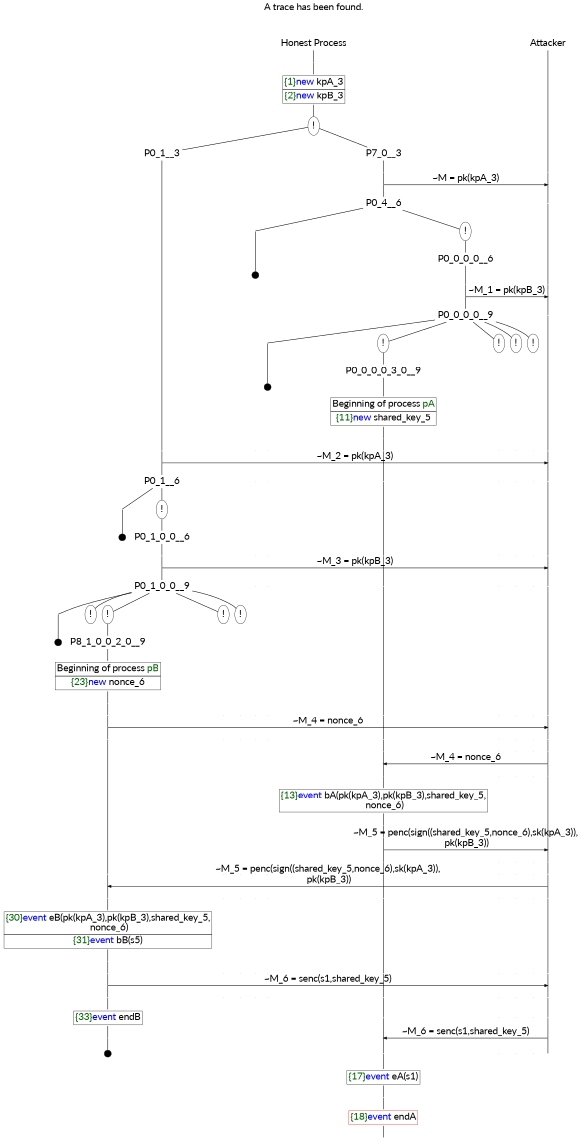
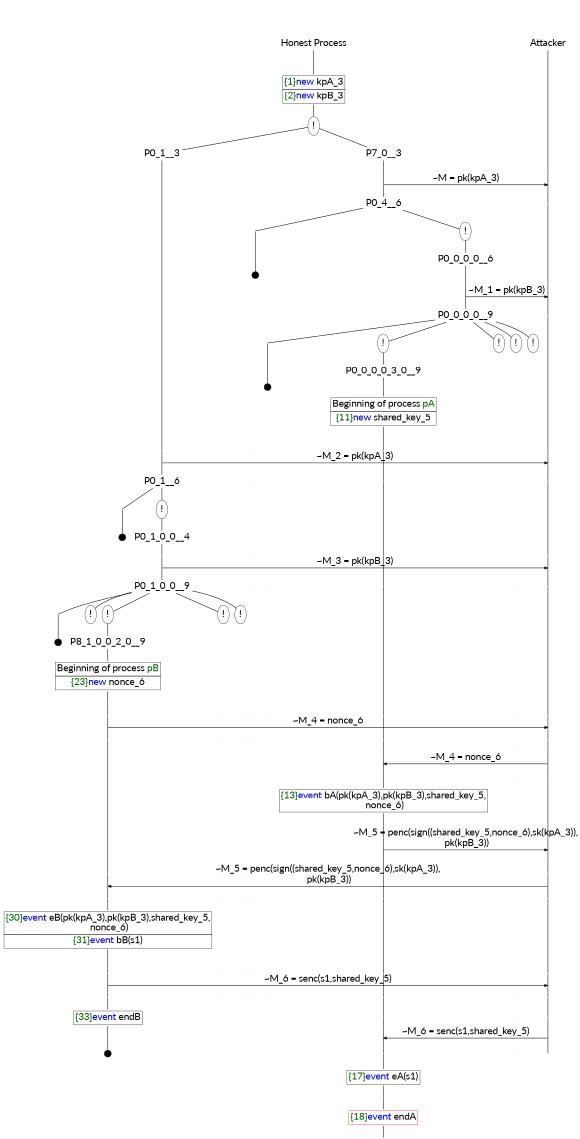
node "A trace has been found.": removed
node "P0_1_0_0__6": label "P0_1_0_0__6" -> "P0_1_0_0__4"
node "{30}": text "bB(s5)" -> "bB(s1)"
